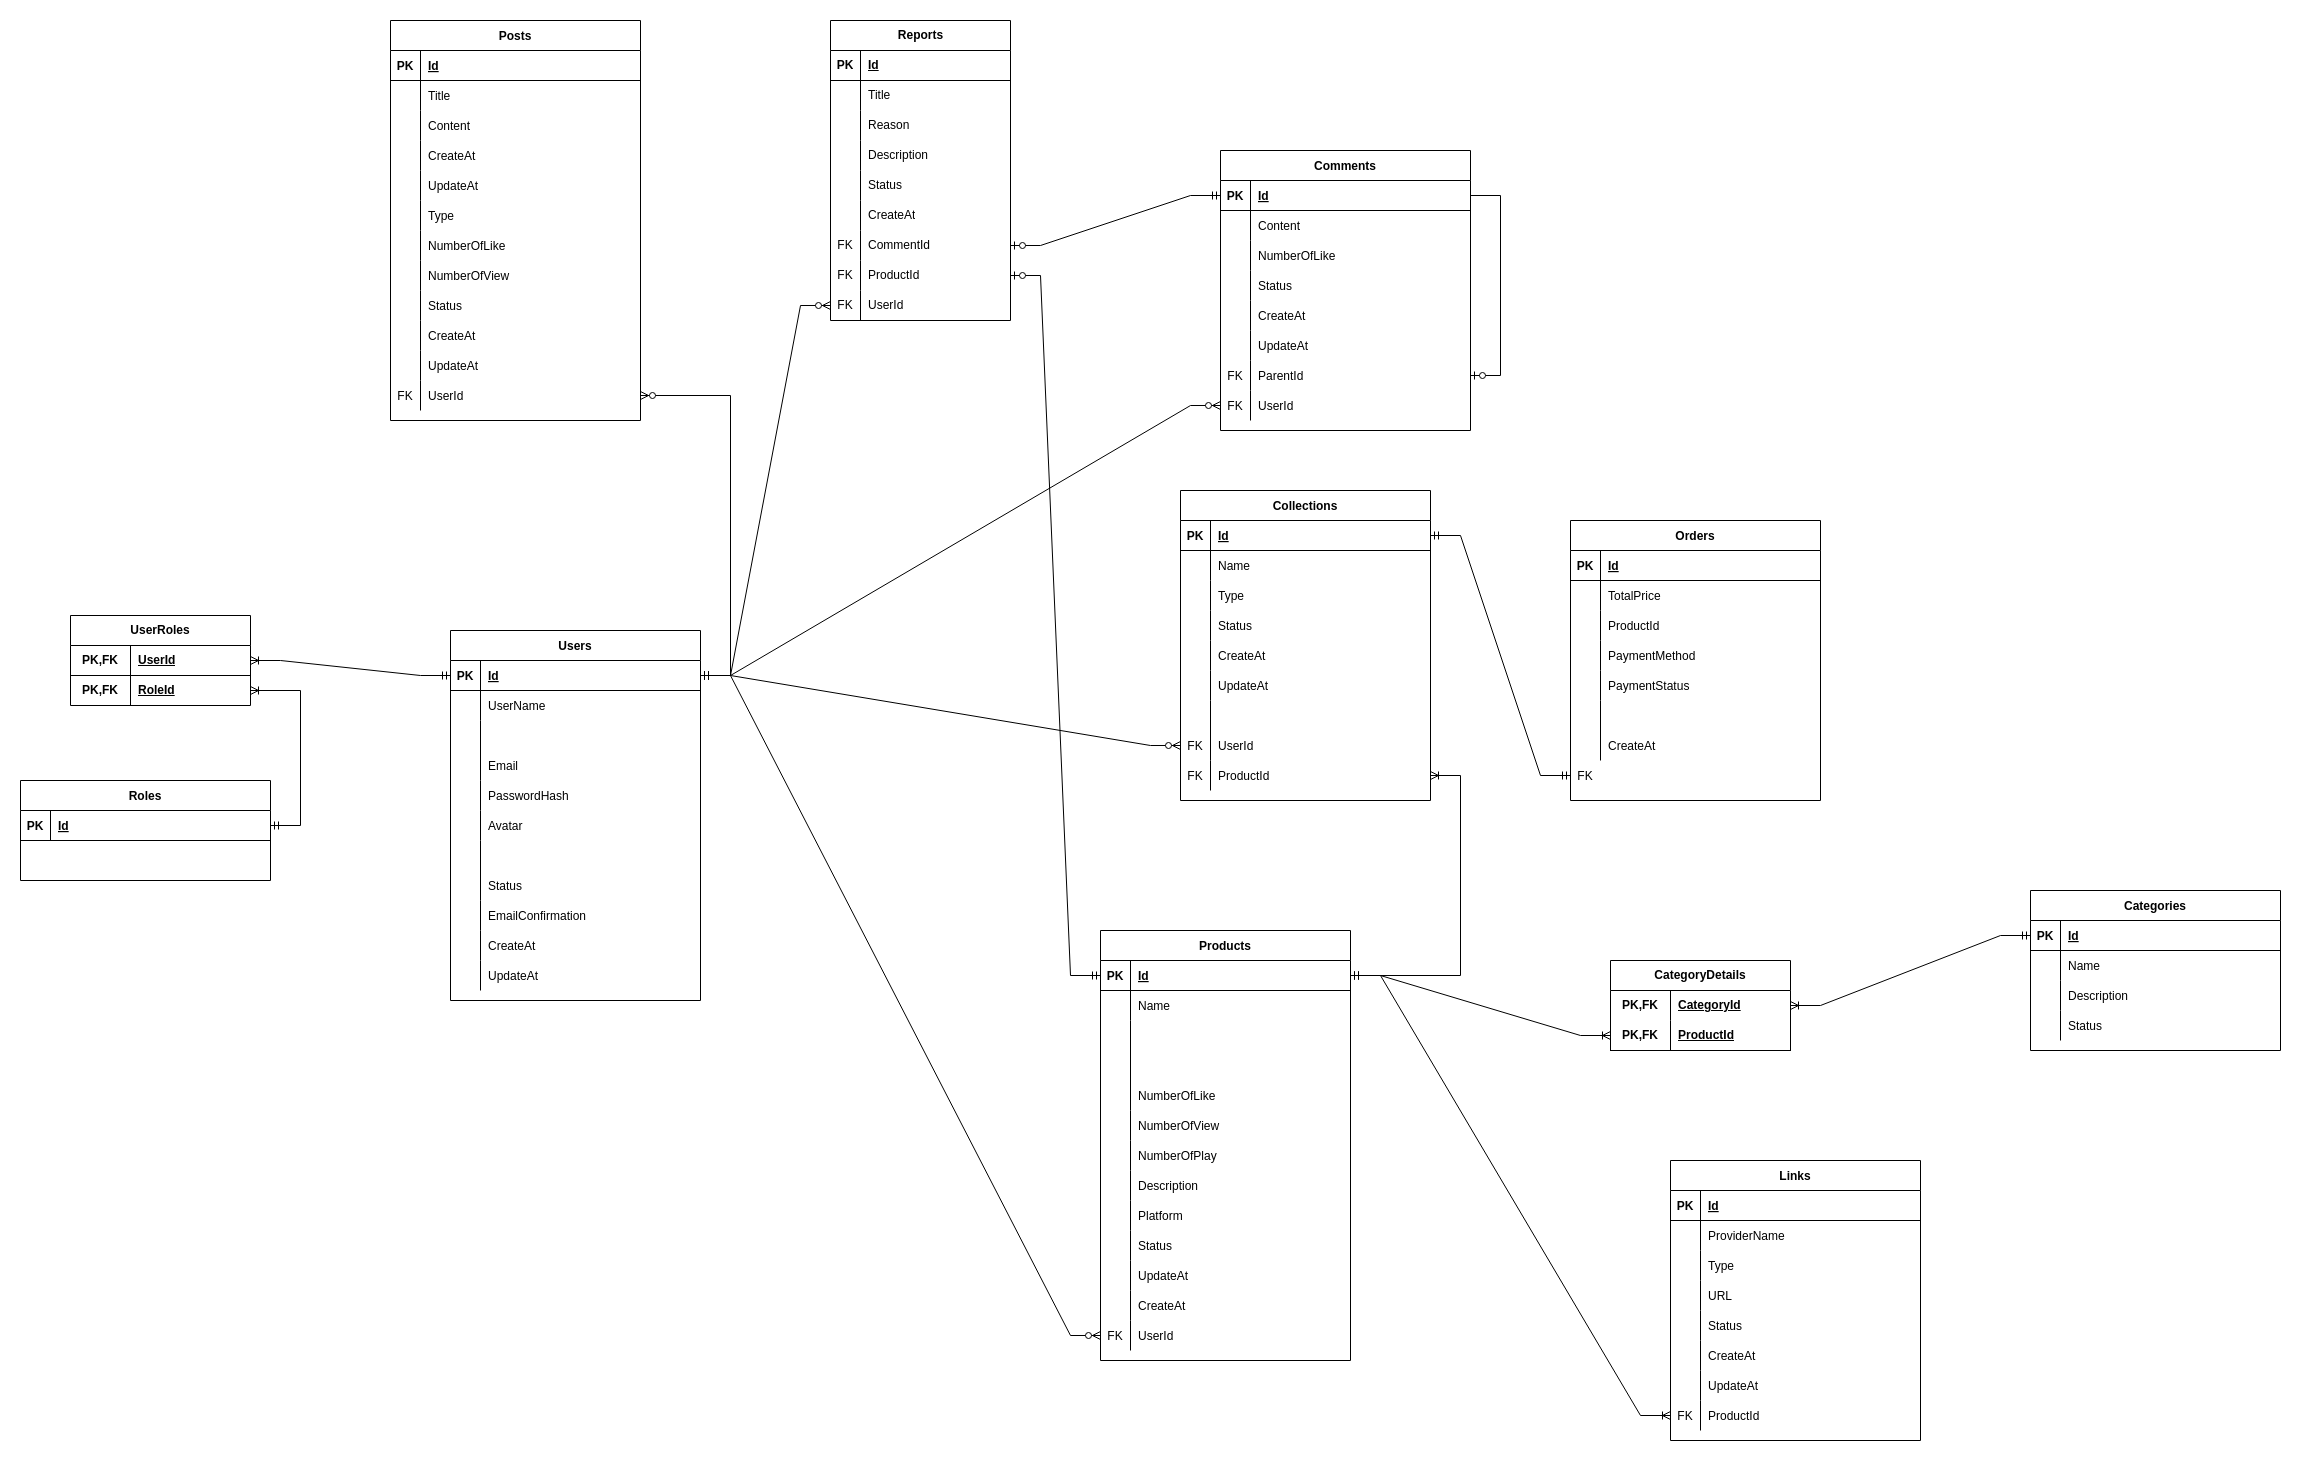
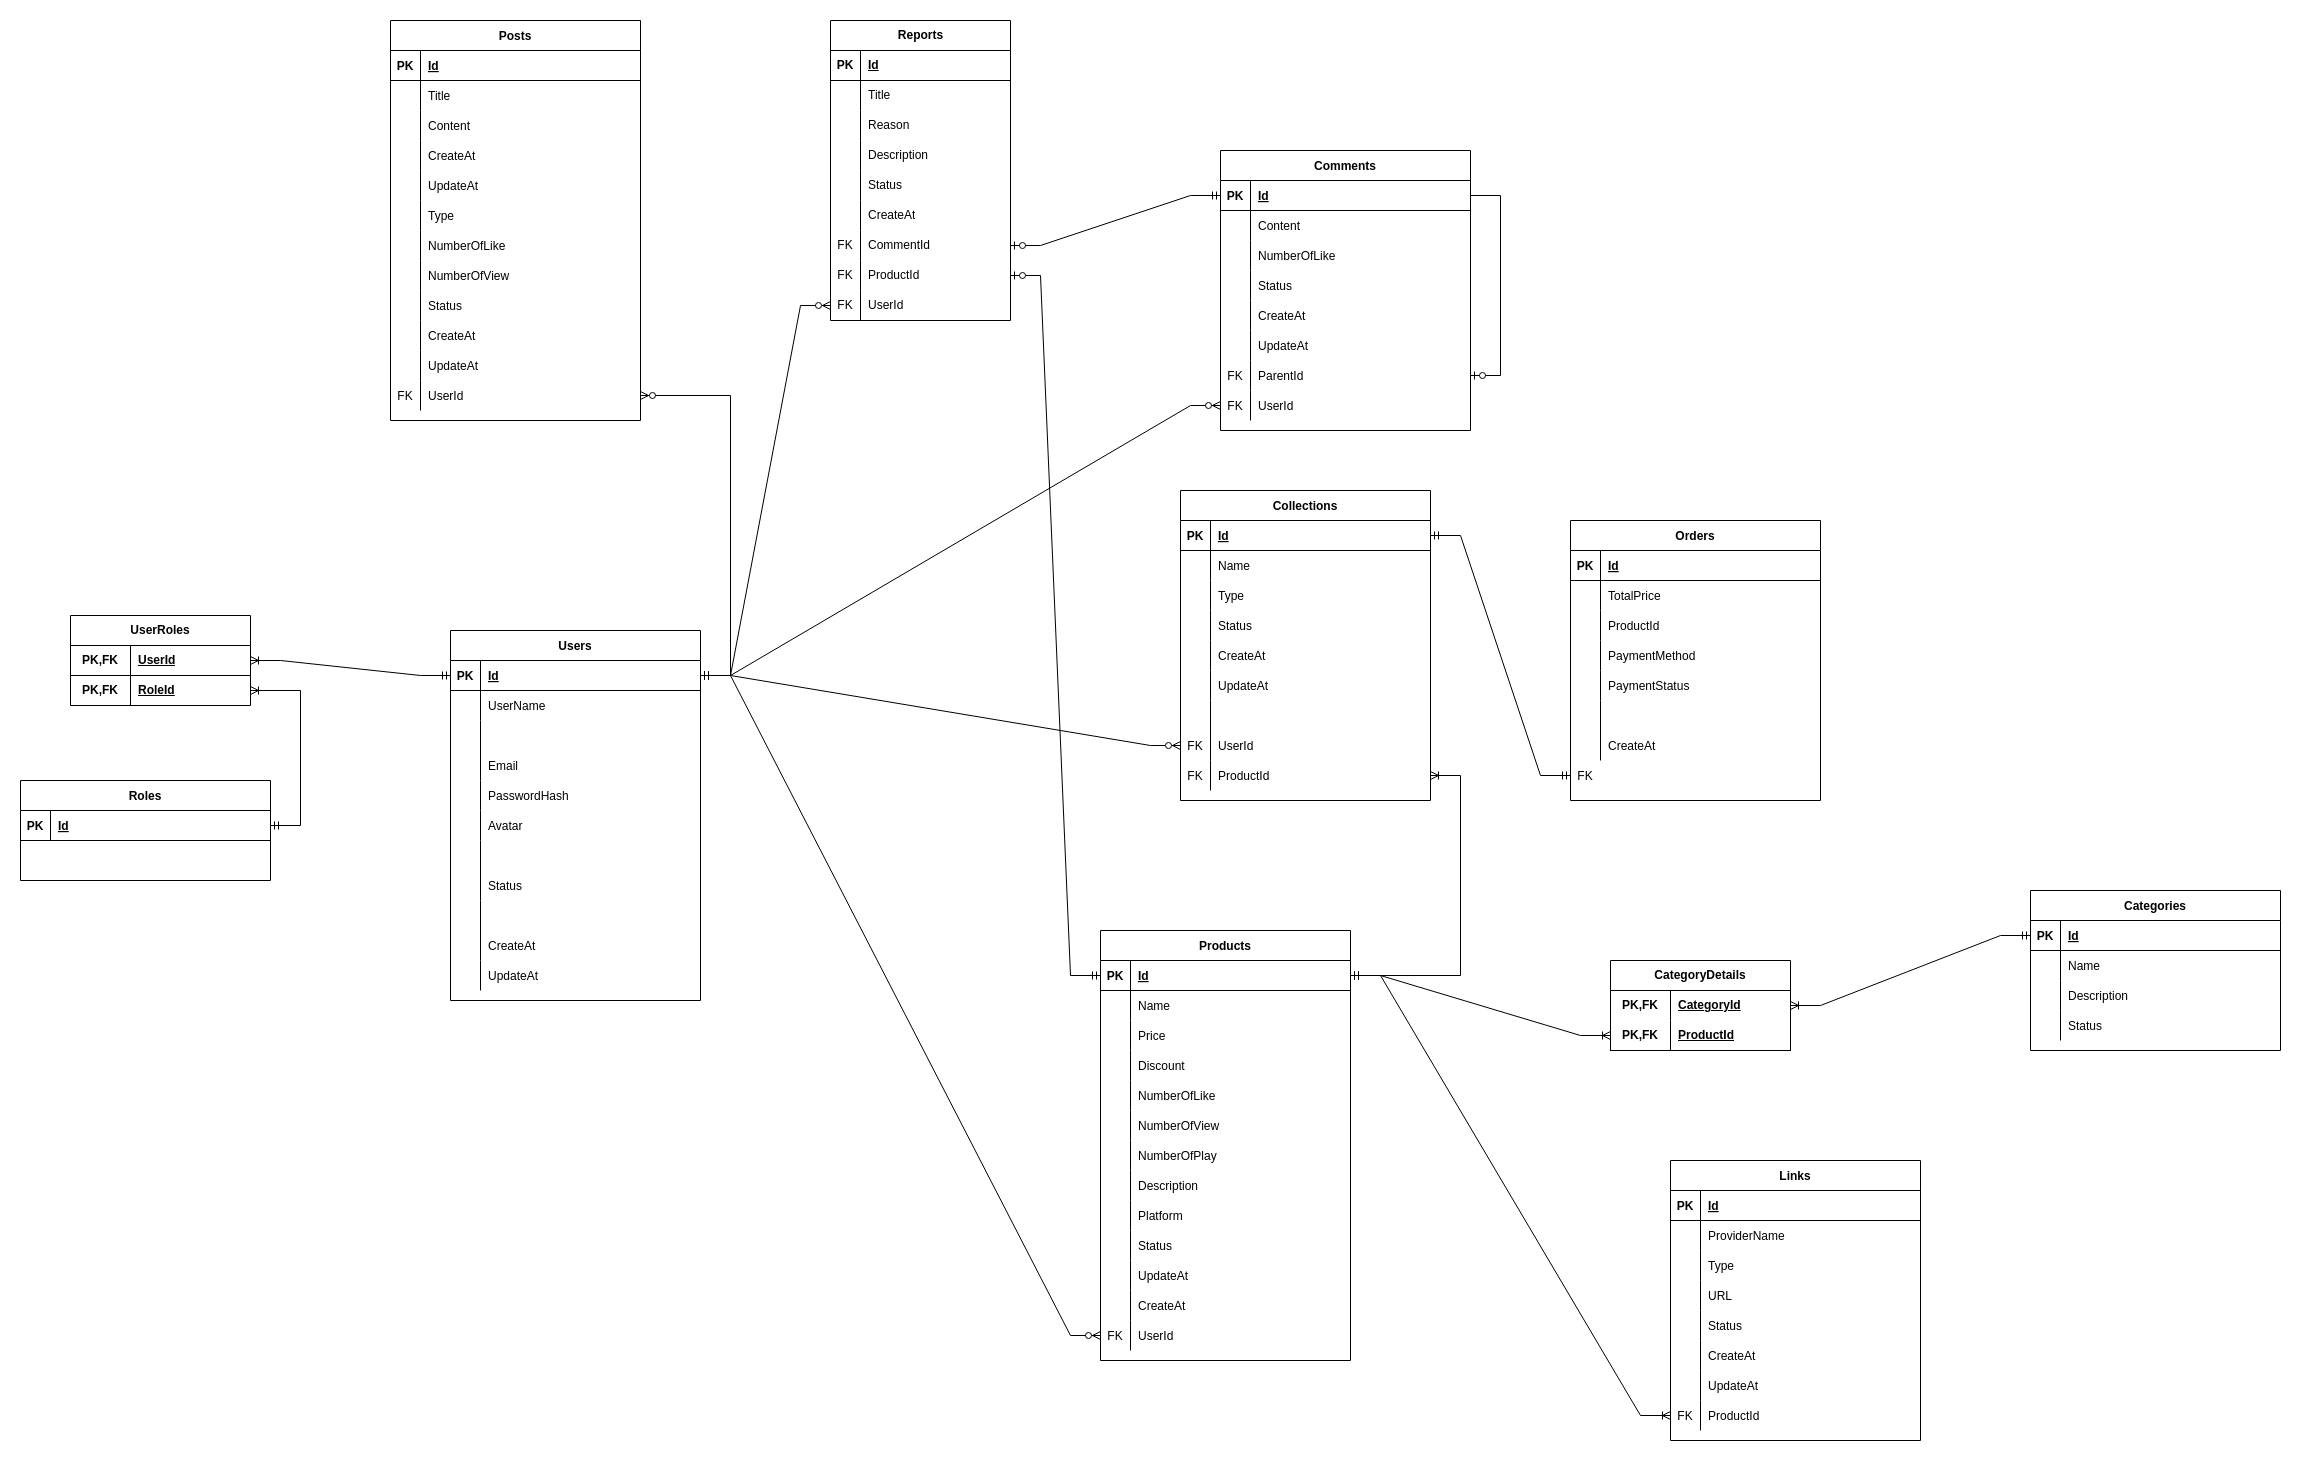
node "EmailConfirmation": removed
node "Price": added
node "Discount": added
